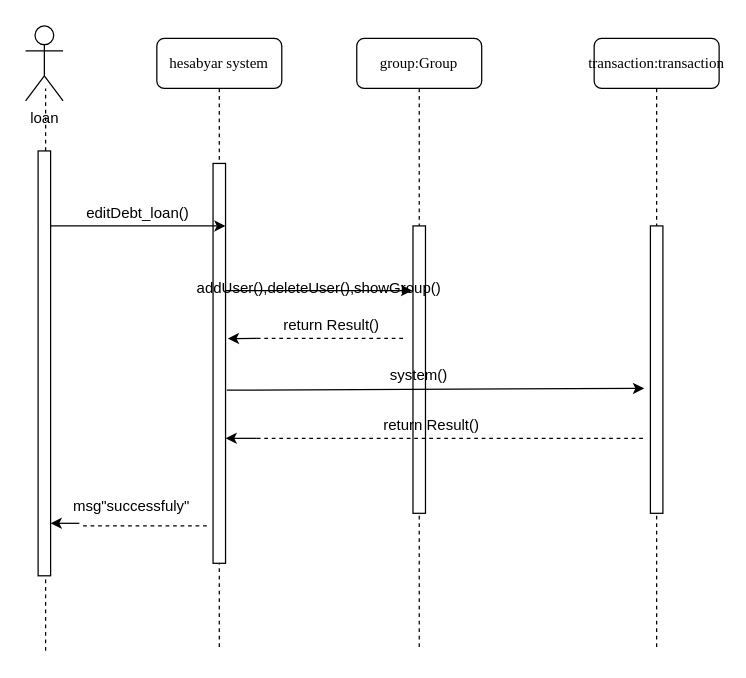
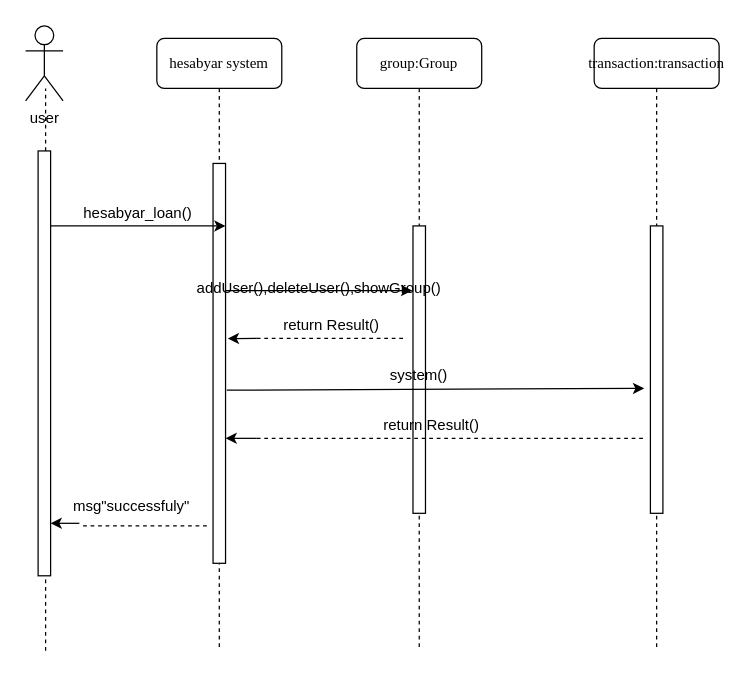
node "loan": label "loan" -> "user"
node "editDebt_loan()": label "editDebt_loan()" -> "hesabyar_loan()"
